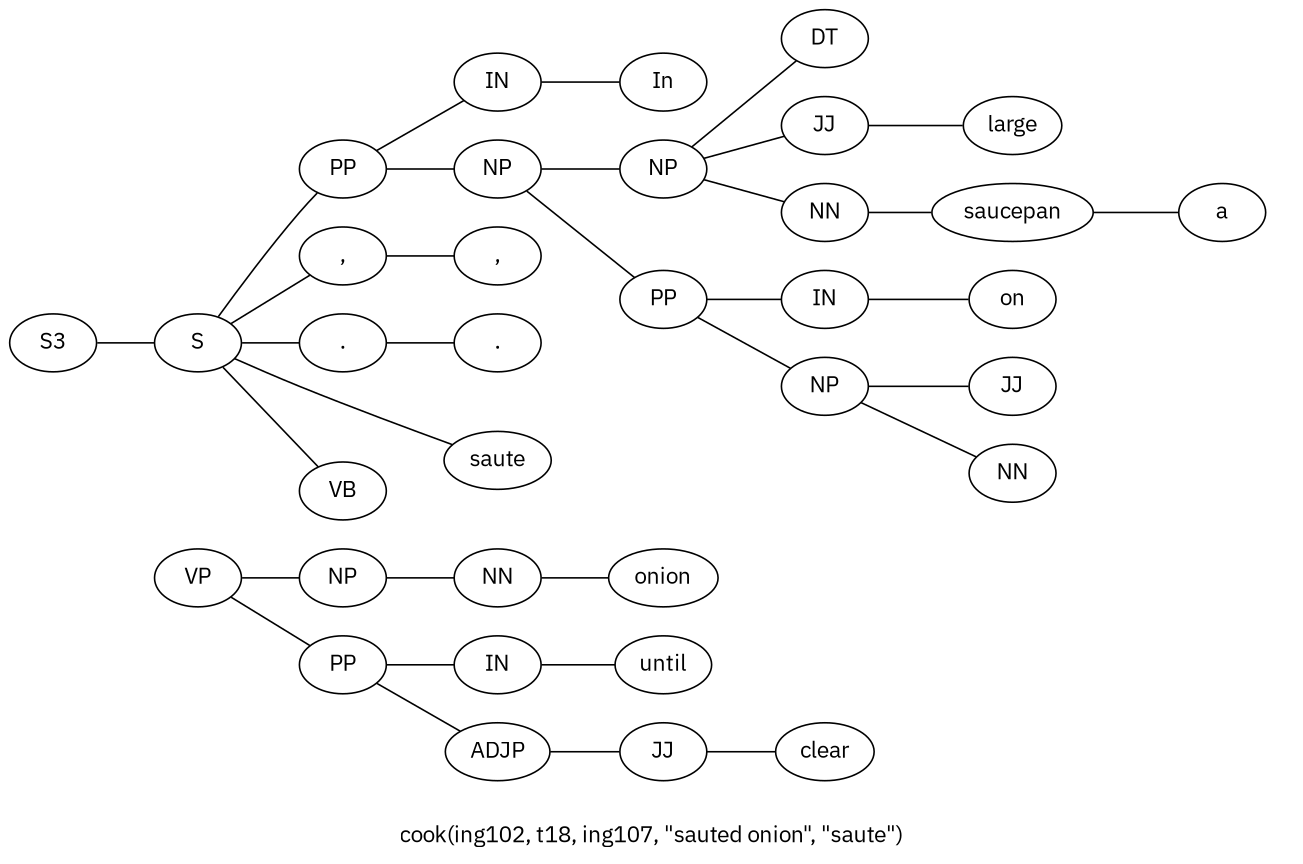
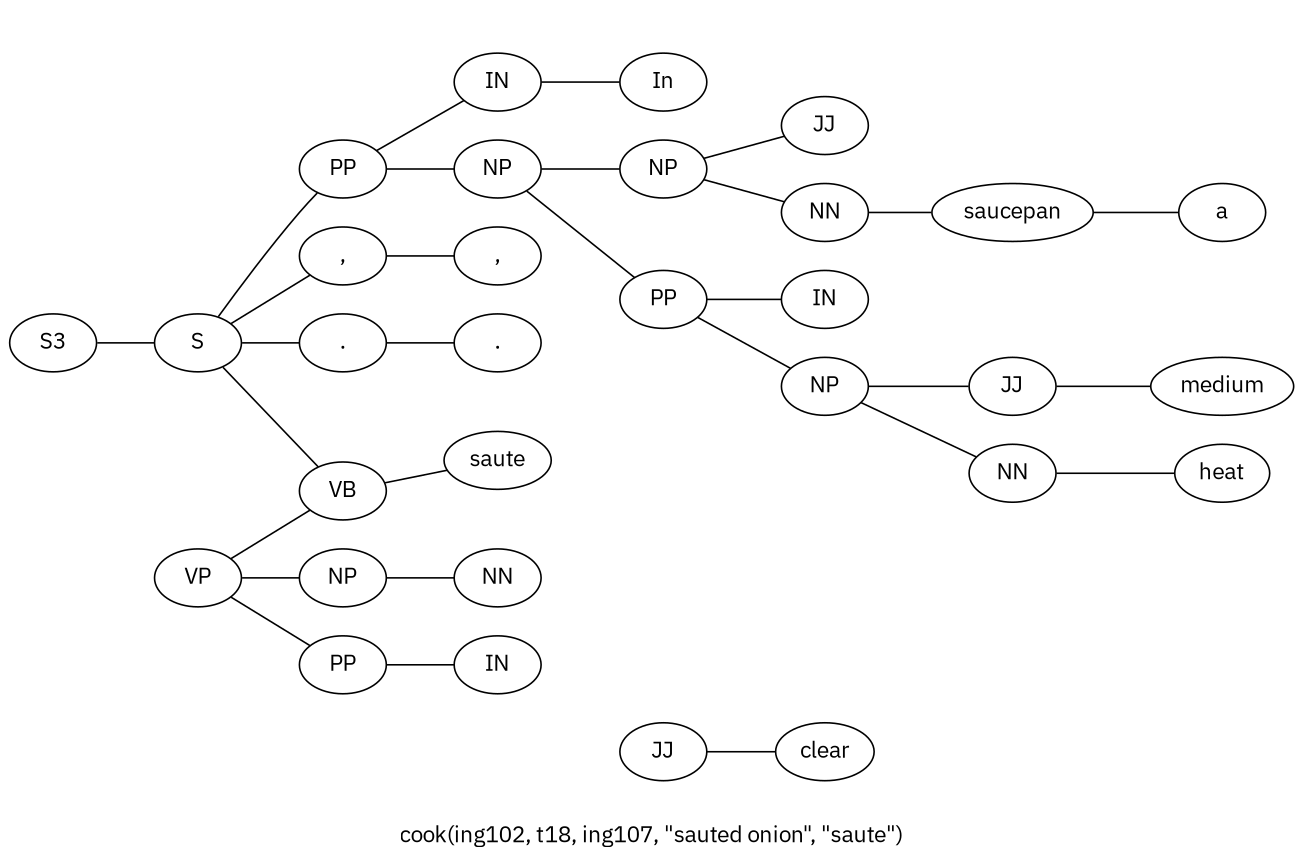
node "DT": removed
node "large": removed
node "on": removed
node "medium": added
edge "S" -- "saute": now "VB" -- "saute"
node "heat": added
edge "VB" -- "VP": added
node "onion": removed
node "until": removed
node "ADJP": removed
